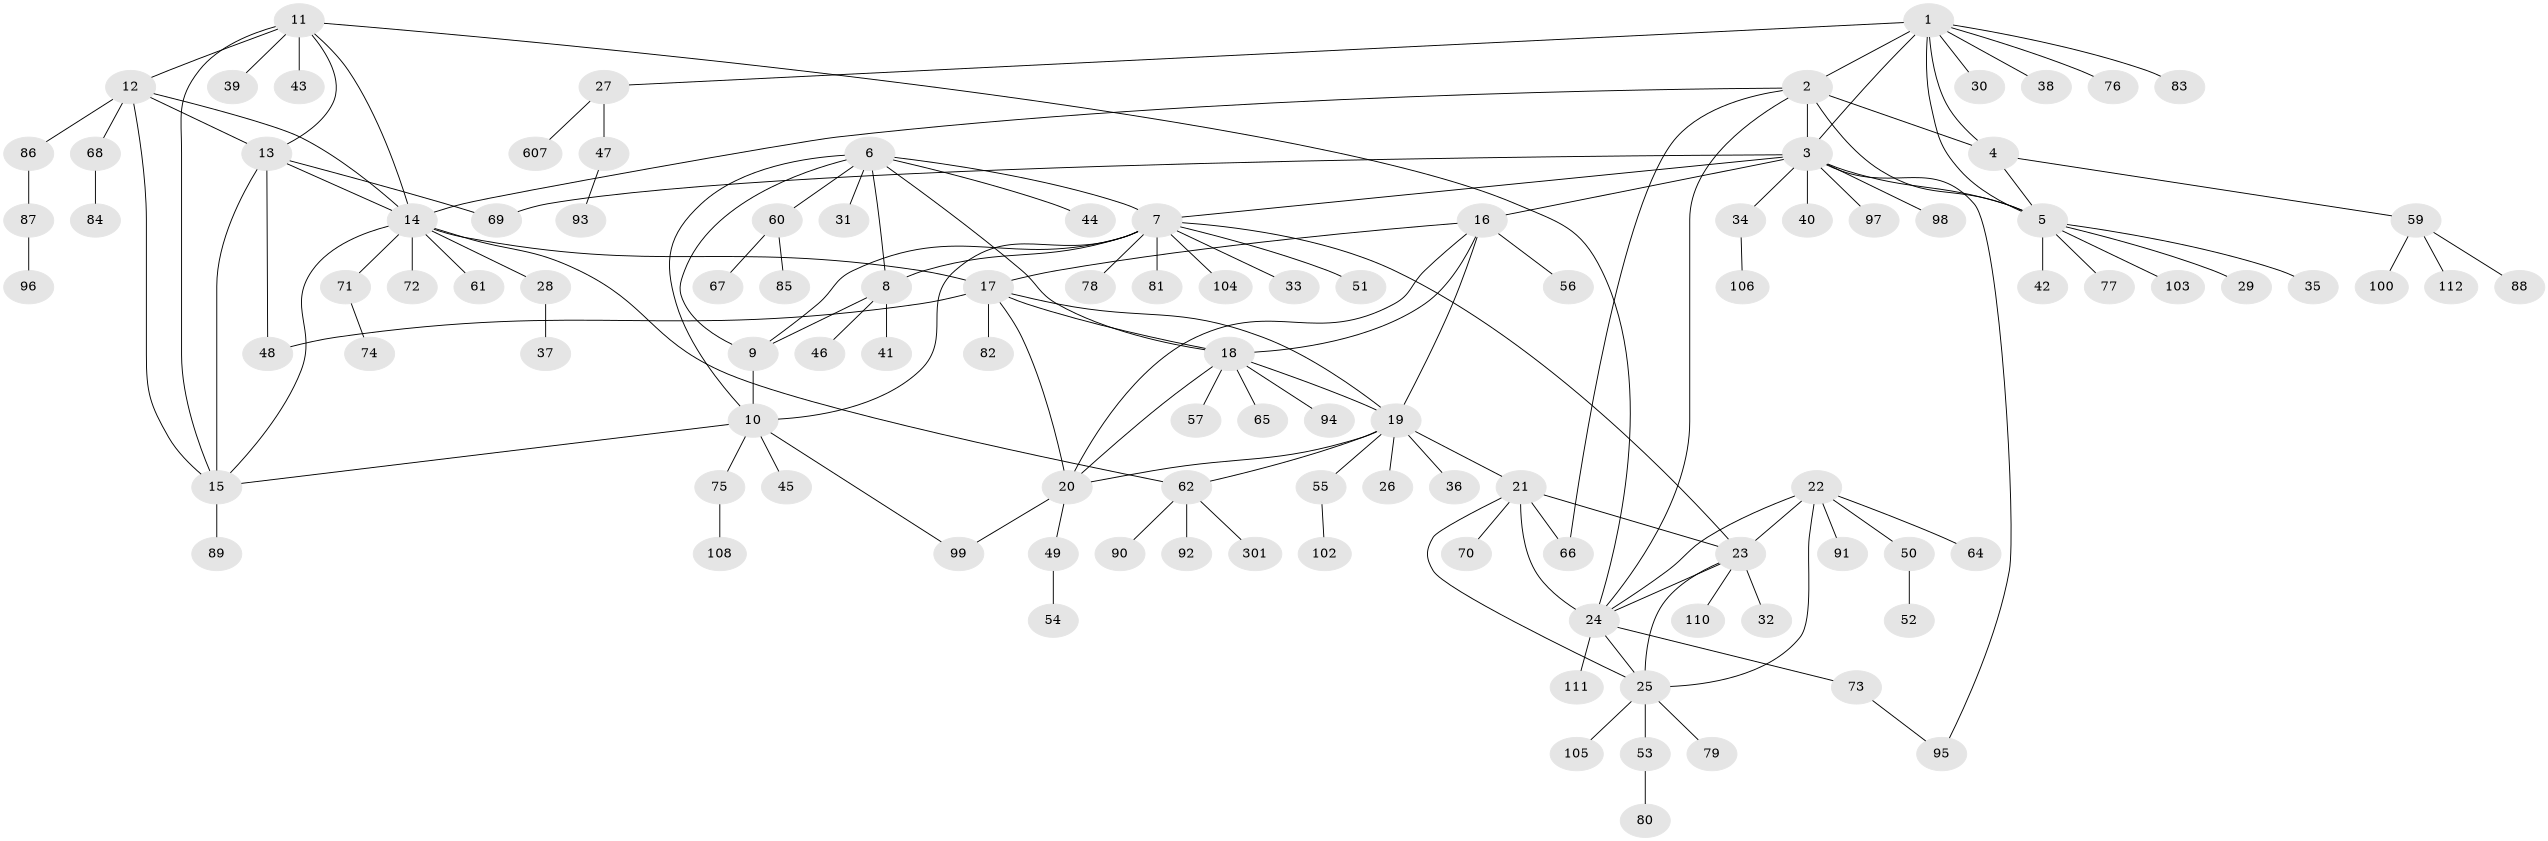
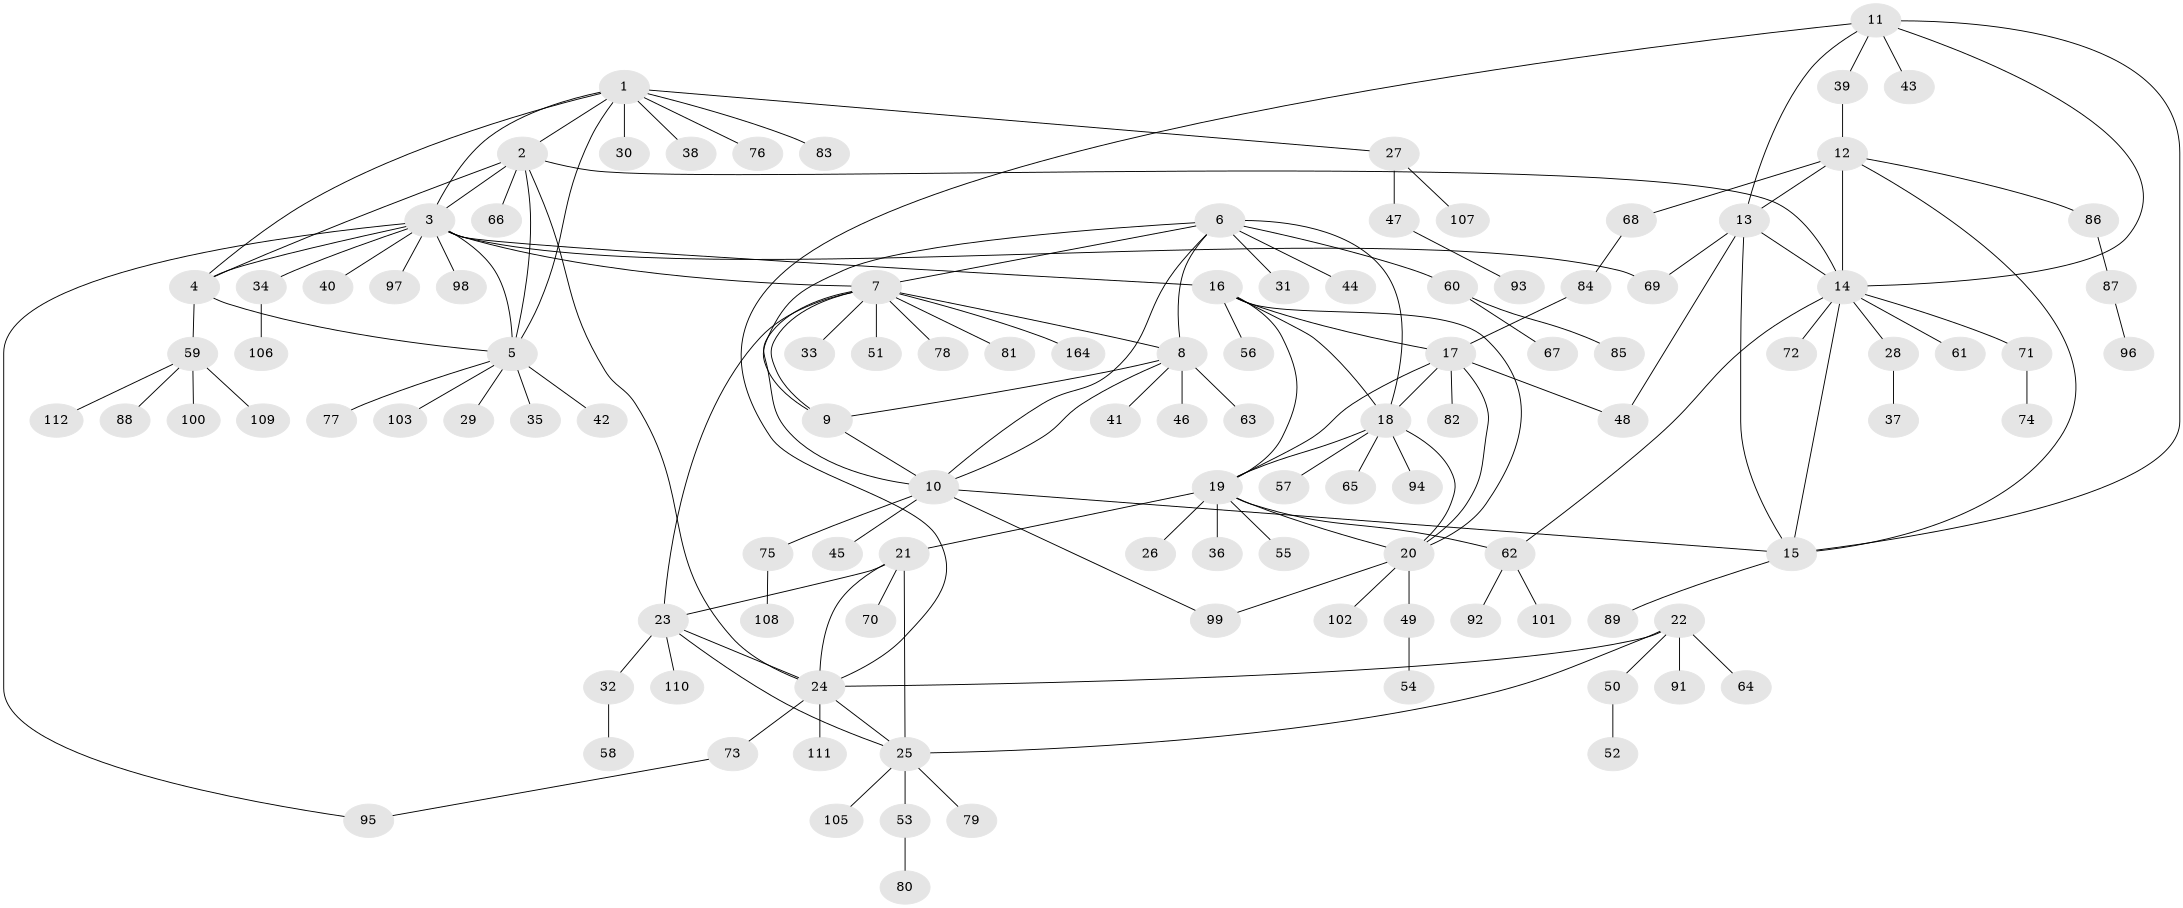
edge "11" -- "12": now "39" -- "12"
node "607": label "607" -> "107"
edge "3" -- "4": added
edge "14" -- "17": now "84" -- "17"
node "104": label "104" -> "164"
node "109": added
node "63": added
edge "8" -- "10": added
edge "55" -- "102": now "20" -- "102"
edge "21" -- "66": removed
edge "22" -- "23": removed
node "90": removed
node "301": label "301" -> "101"
node "58": added
